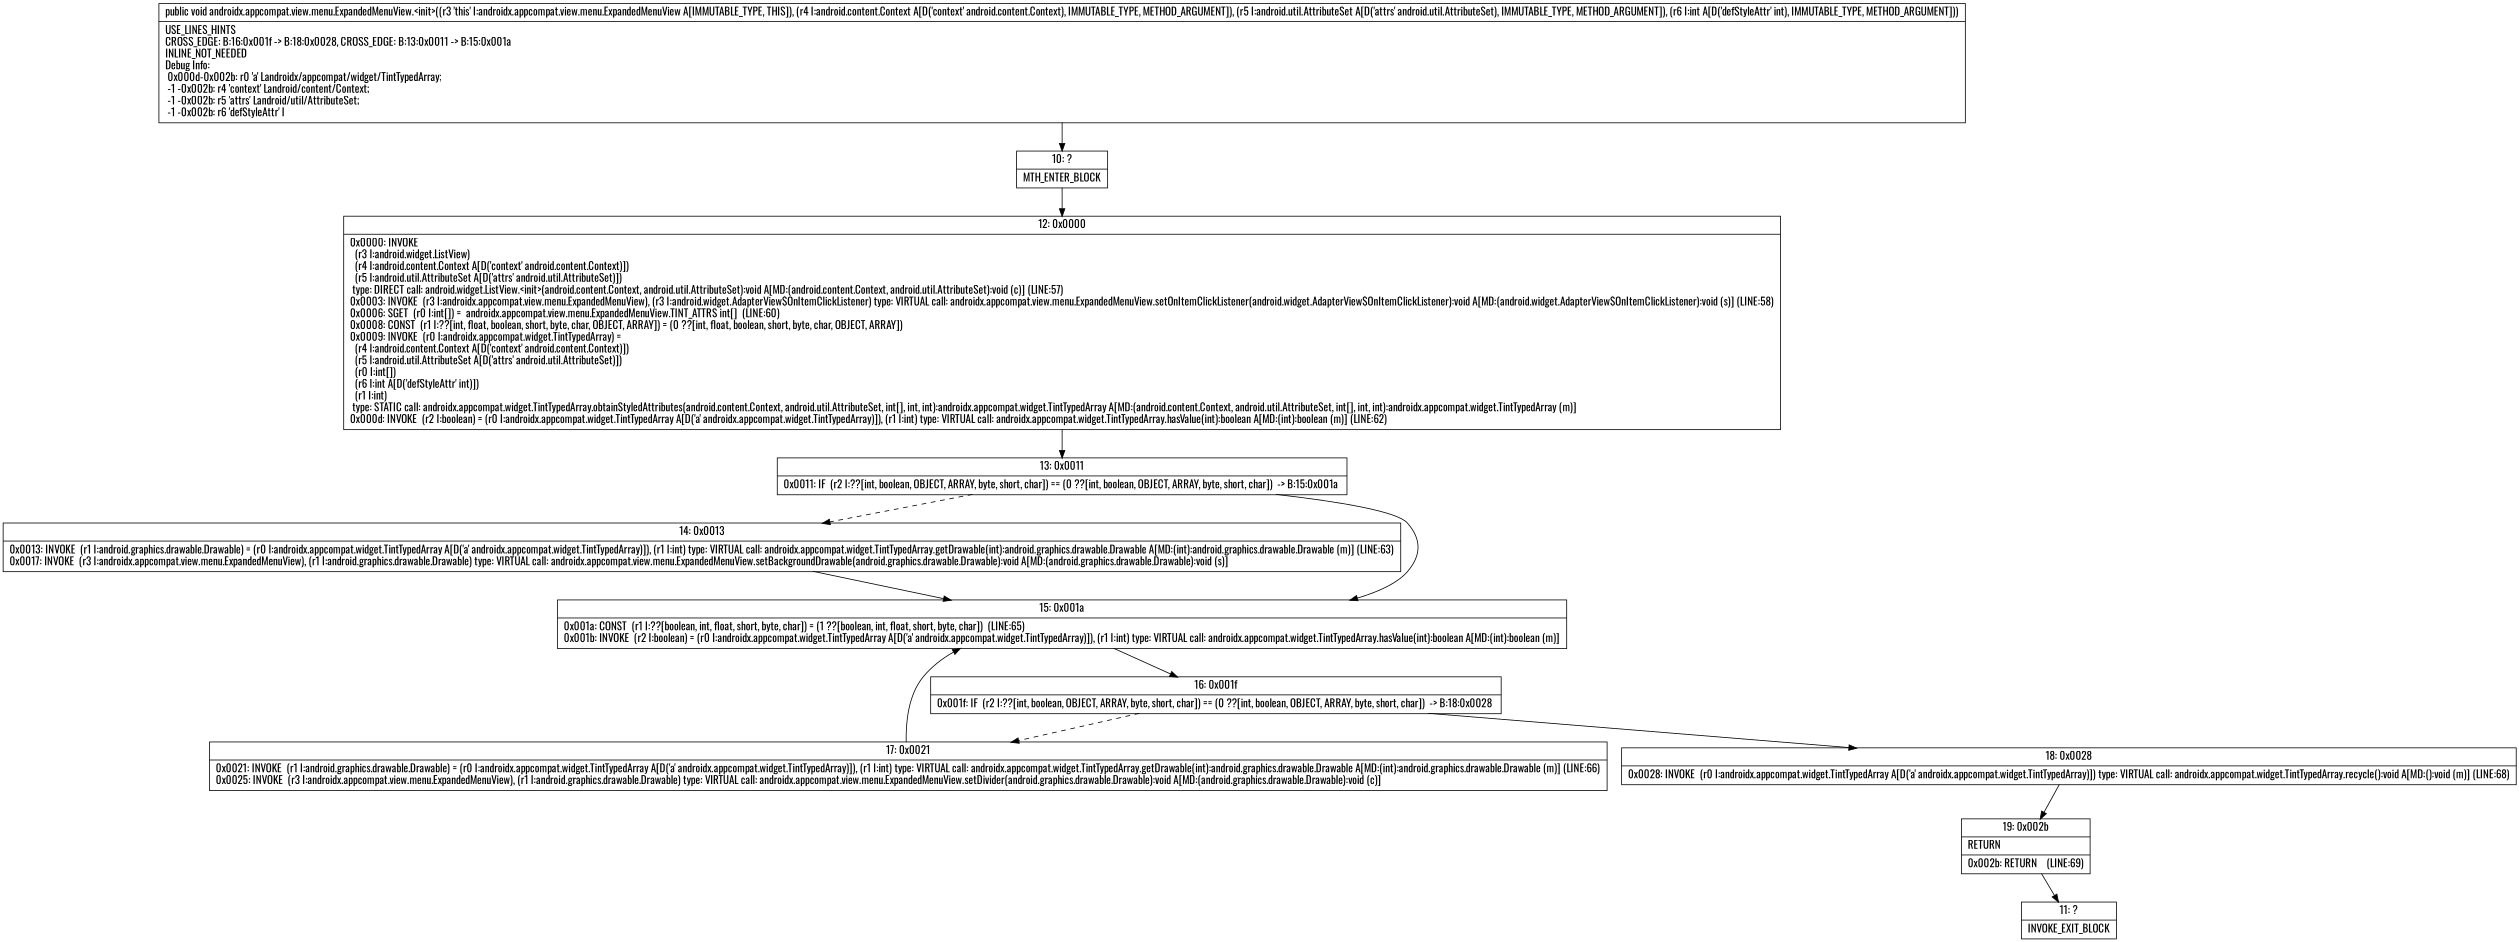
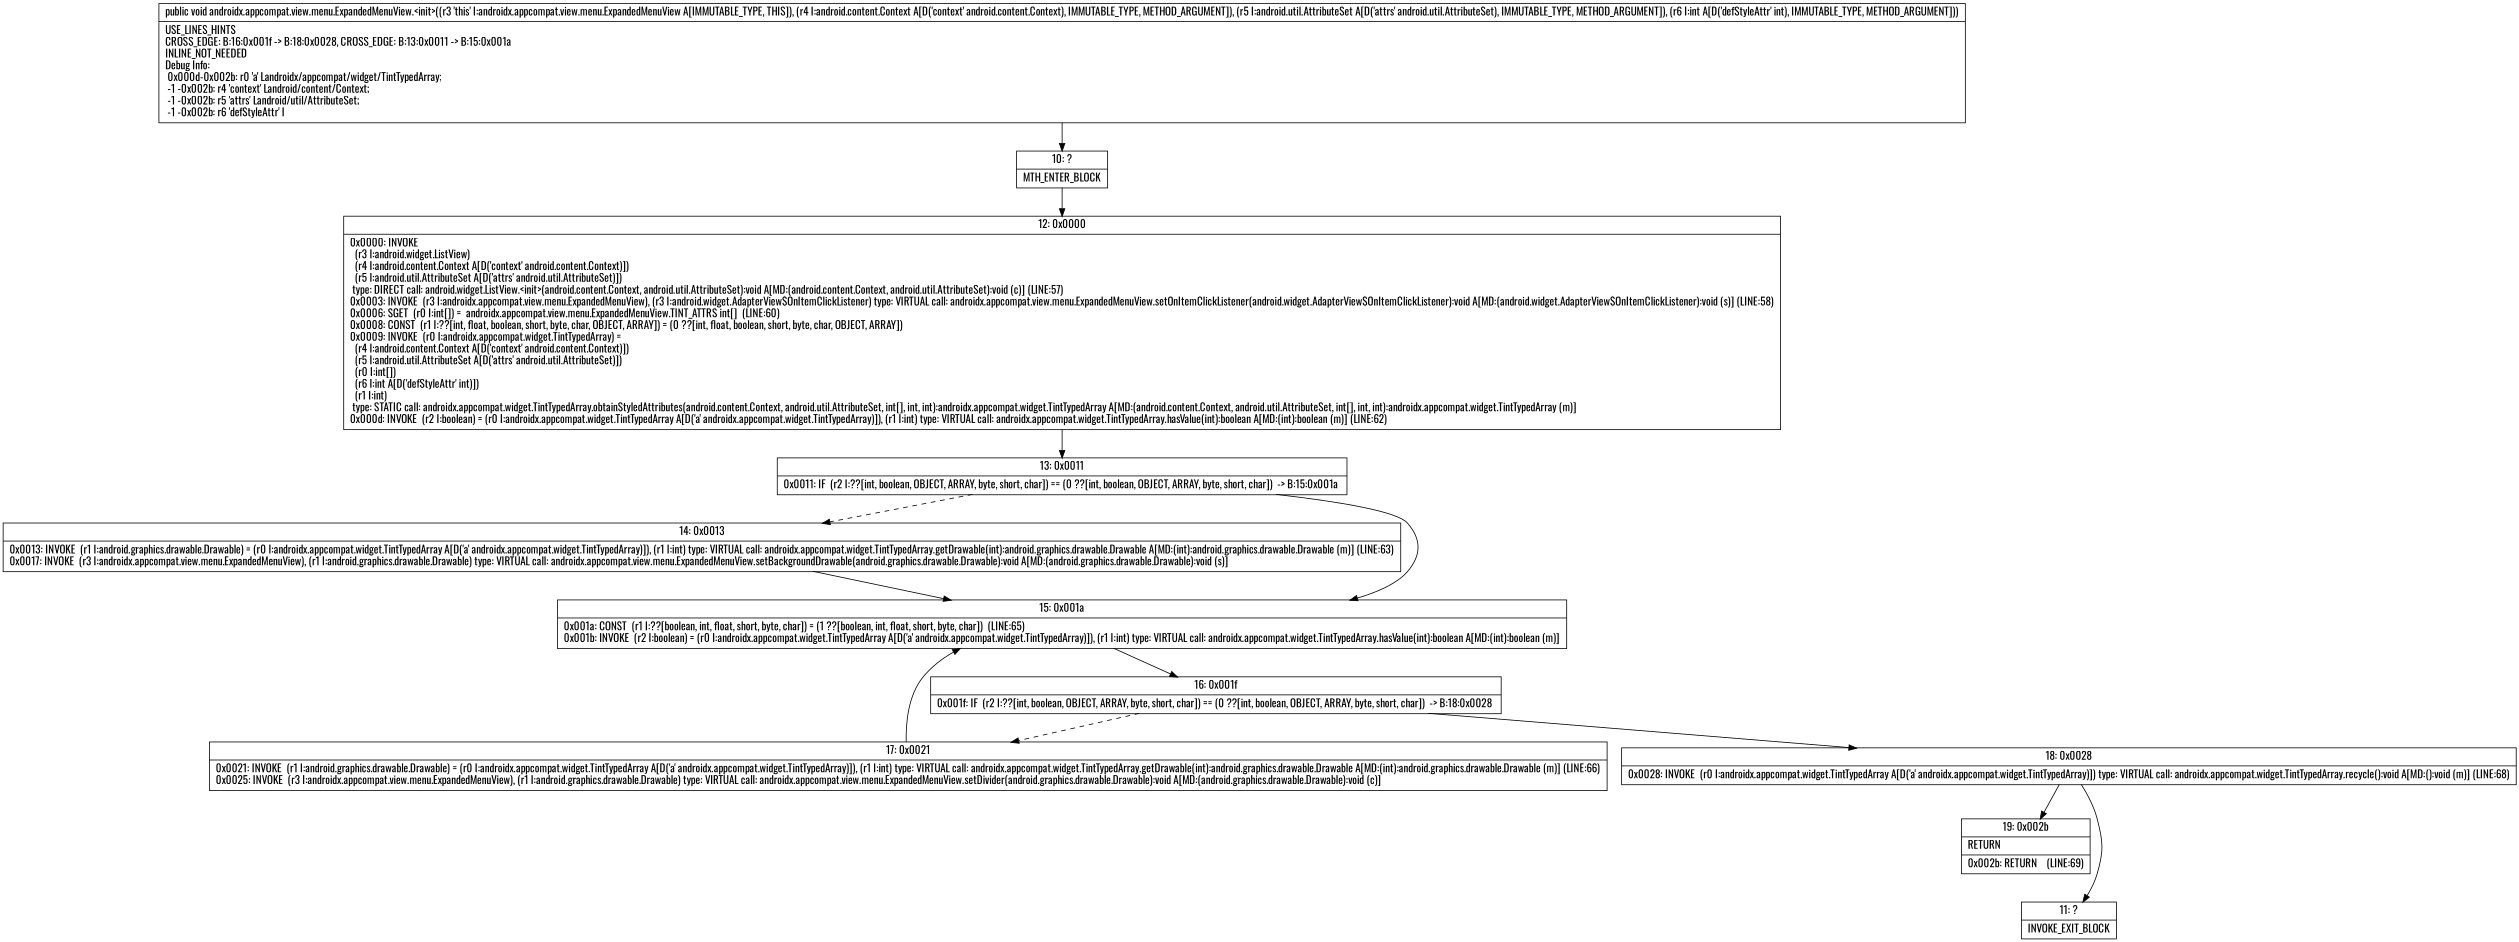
edge "19: 0x002b" -> "11: ?": now "18: 0x0028" -> "11: ?"
